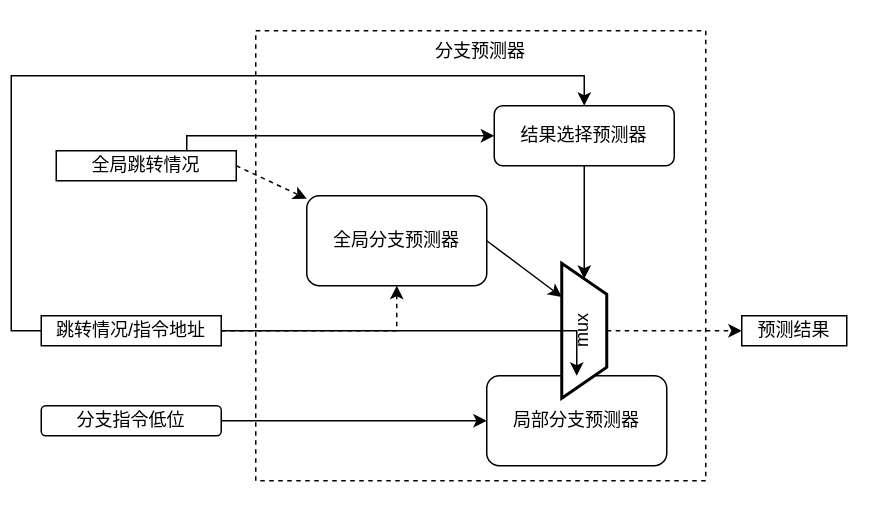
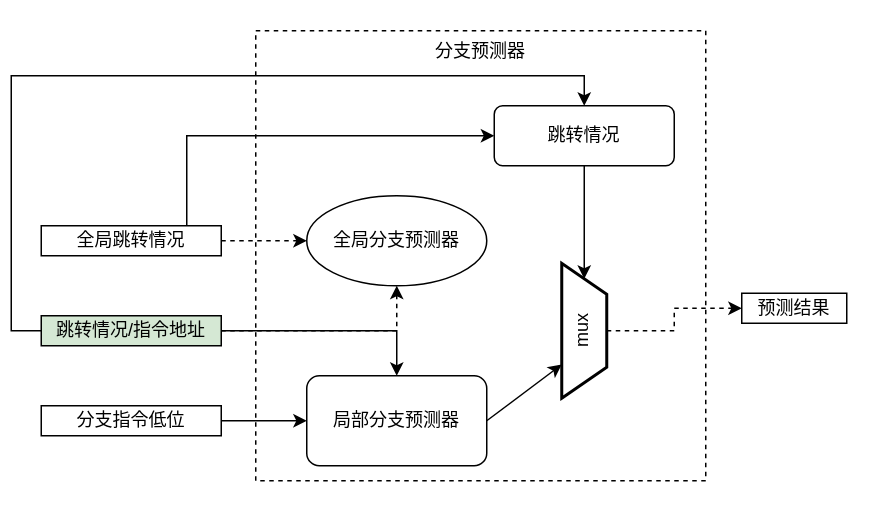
node "结果选择预测器": label "结果选择预测器" -> "跳转情况"
node "全局跳转情况": moved (146, 166) -> (131, 241)
node "全局分支预测器": shape rounded rectangle -> ellipse
edge "全局分支预测器" -> "mux": removed
node "跳转情况/指令地址": fillcolor #ffffff -> #d5e8d4
node "预测结果": moved (794, 331) -> (794, 308)
node "分支指令低位": shape rounded rectangle -> rectangle
node "局部分支预测器": moved (577, 421) -> (397, 421)
